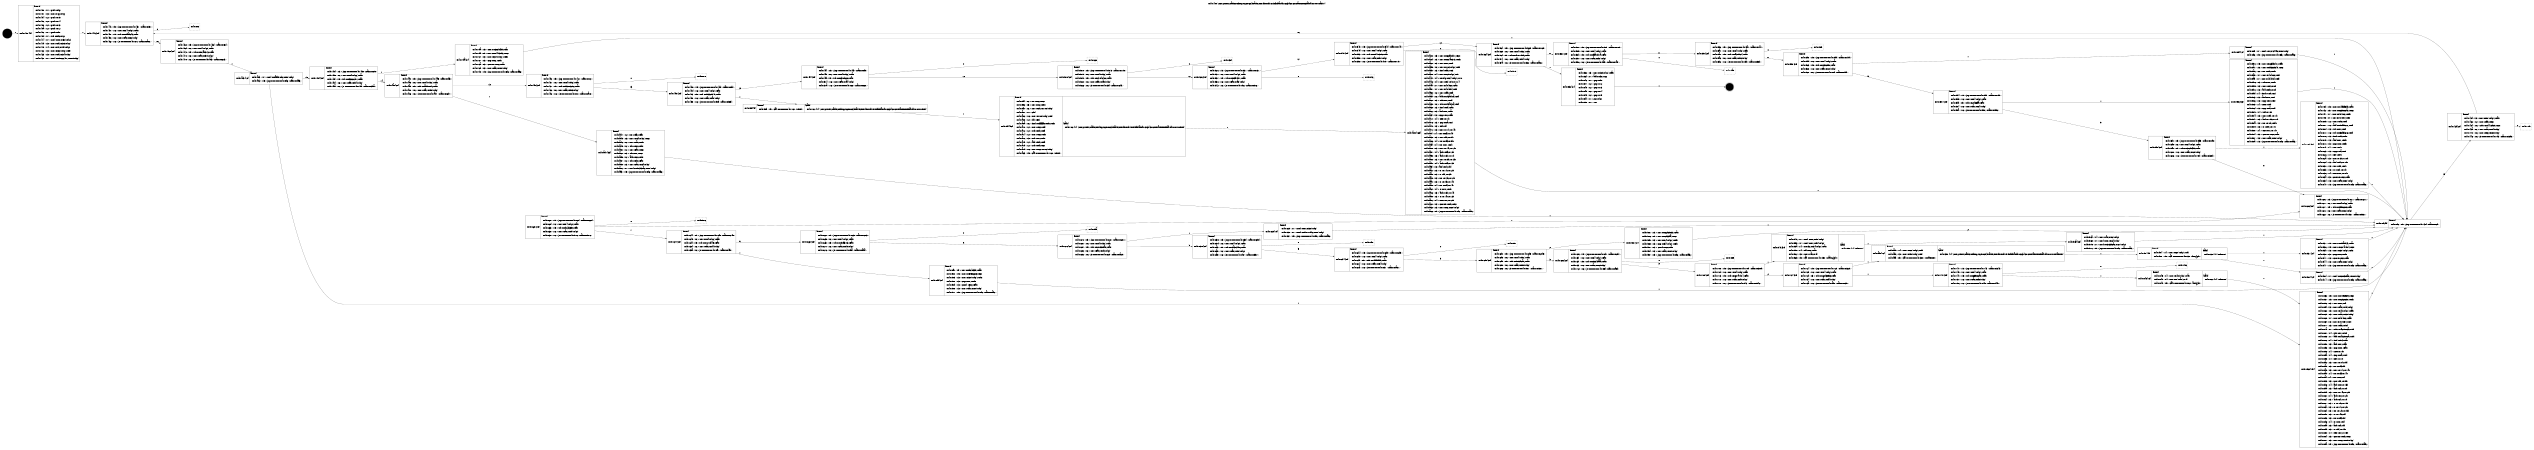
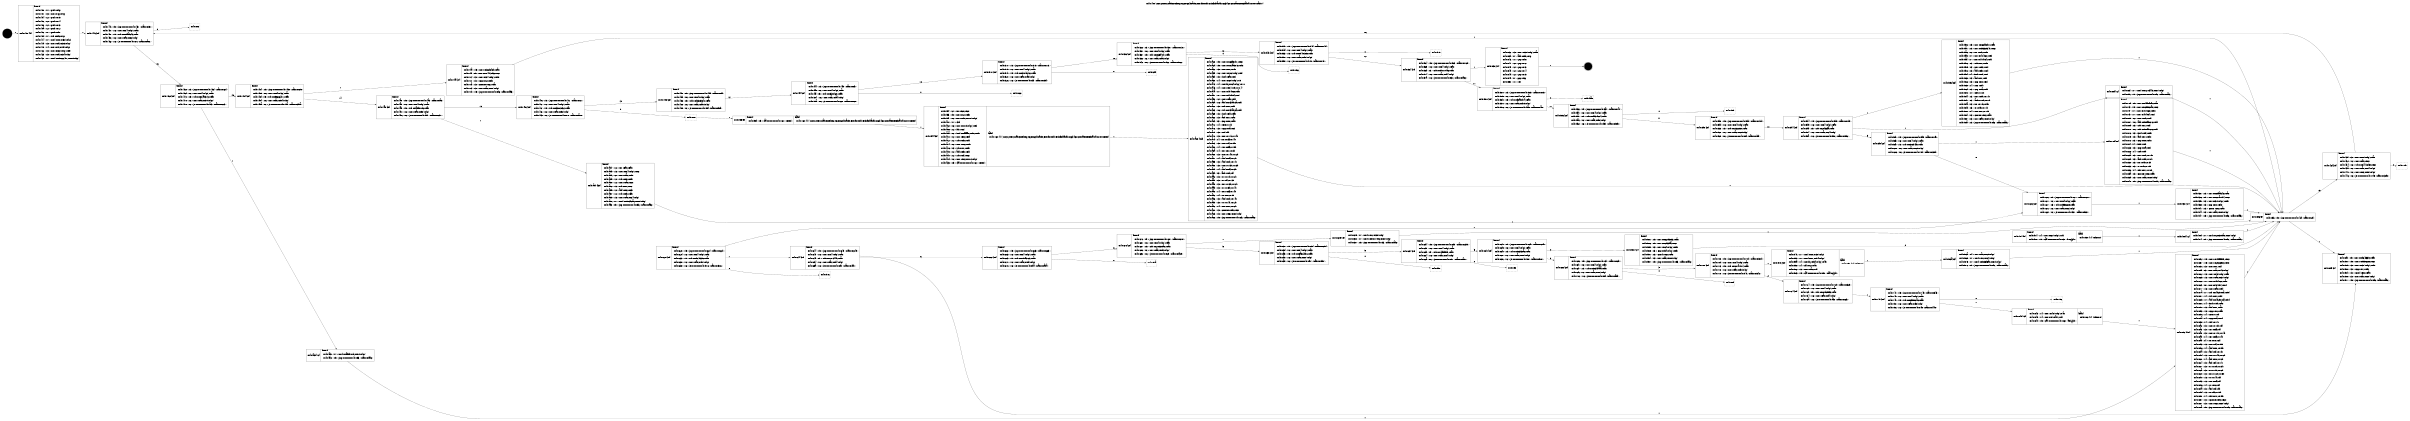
edge "0x4015b8 [28]" -> "0x4018ef [12]": now "0x4015d4 [28]" -> "0x4018ef [12]"
edge "0x401acb [12]" -> "0x401484 [28]": now "0x401468 [28]" -> "0x401484 [28]"
edge "0x4014d8 [28]" -> "0x4019ef [5]": now "0x401e18" -> "0x4019ef [5]"
node "0x401af8 [12]": removed
edge "0x401b04 [9]" -> "0x401931 [27]": now "0x40160c [28]" -> "0x401931 [27]"
edge "0x4018fb [27]" -> "0x401ef6 [5]": reversed
